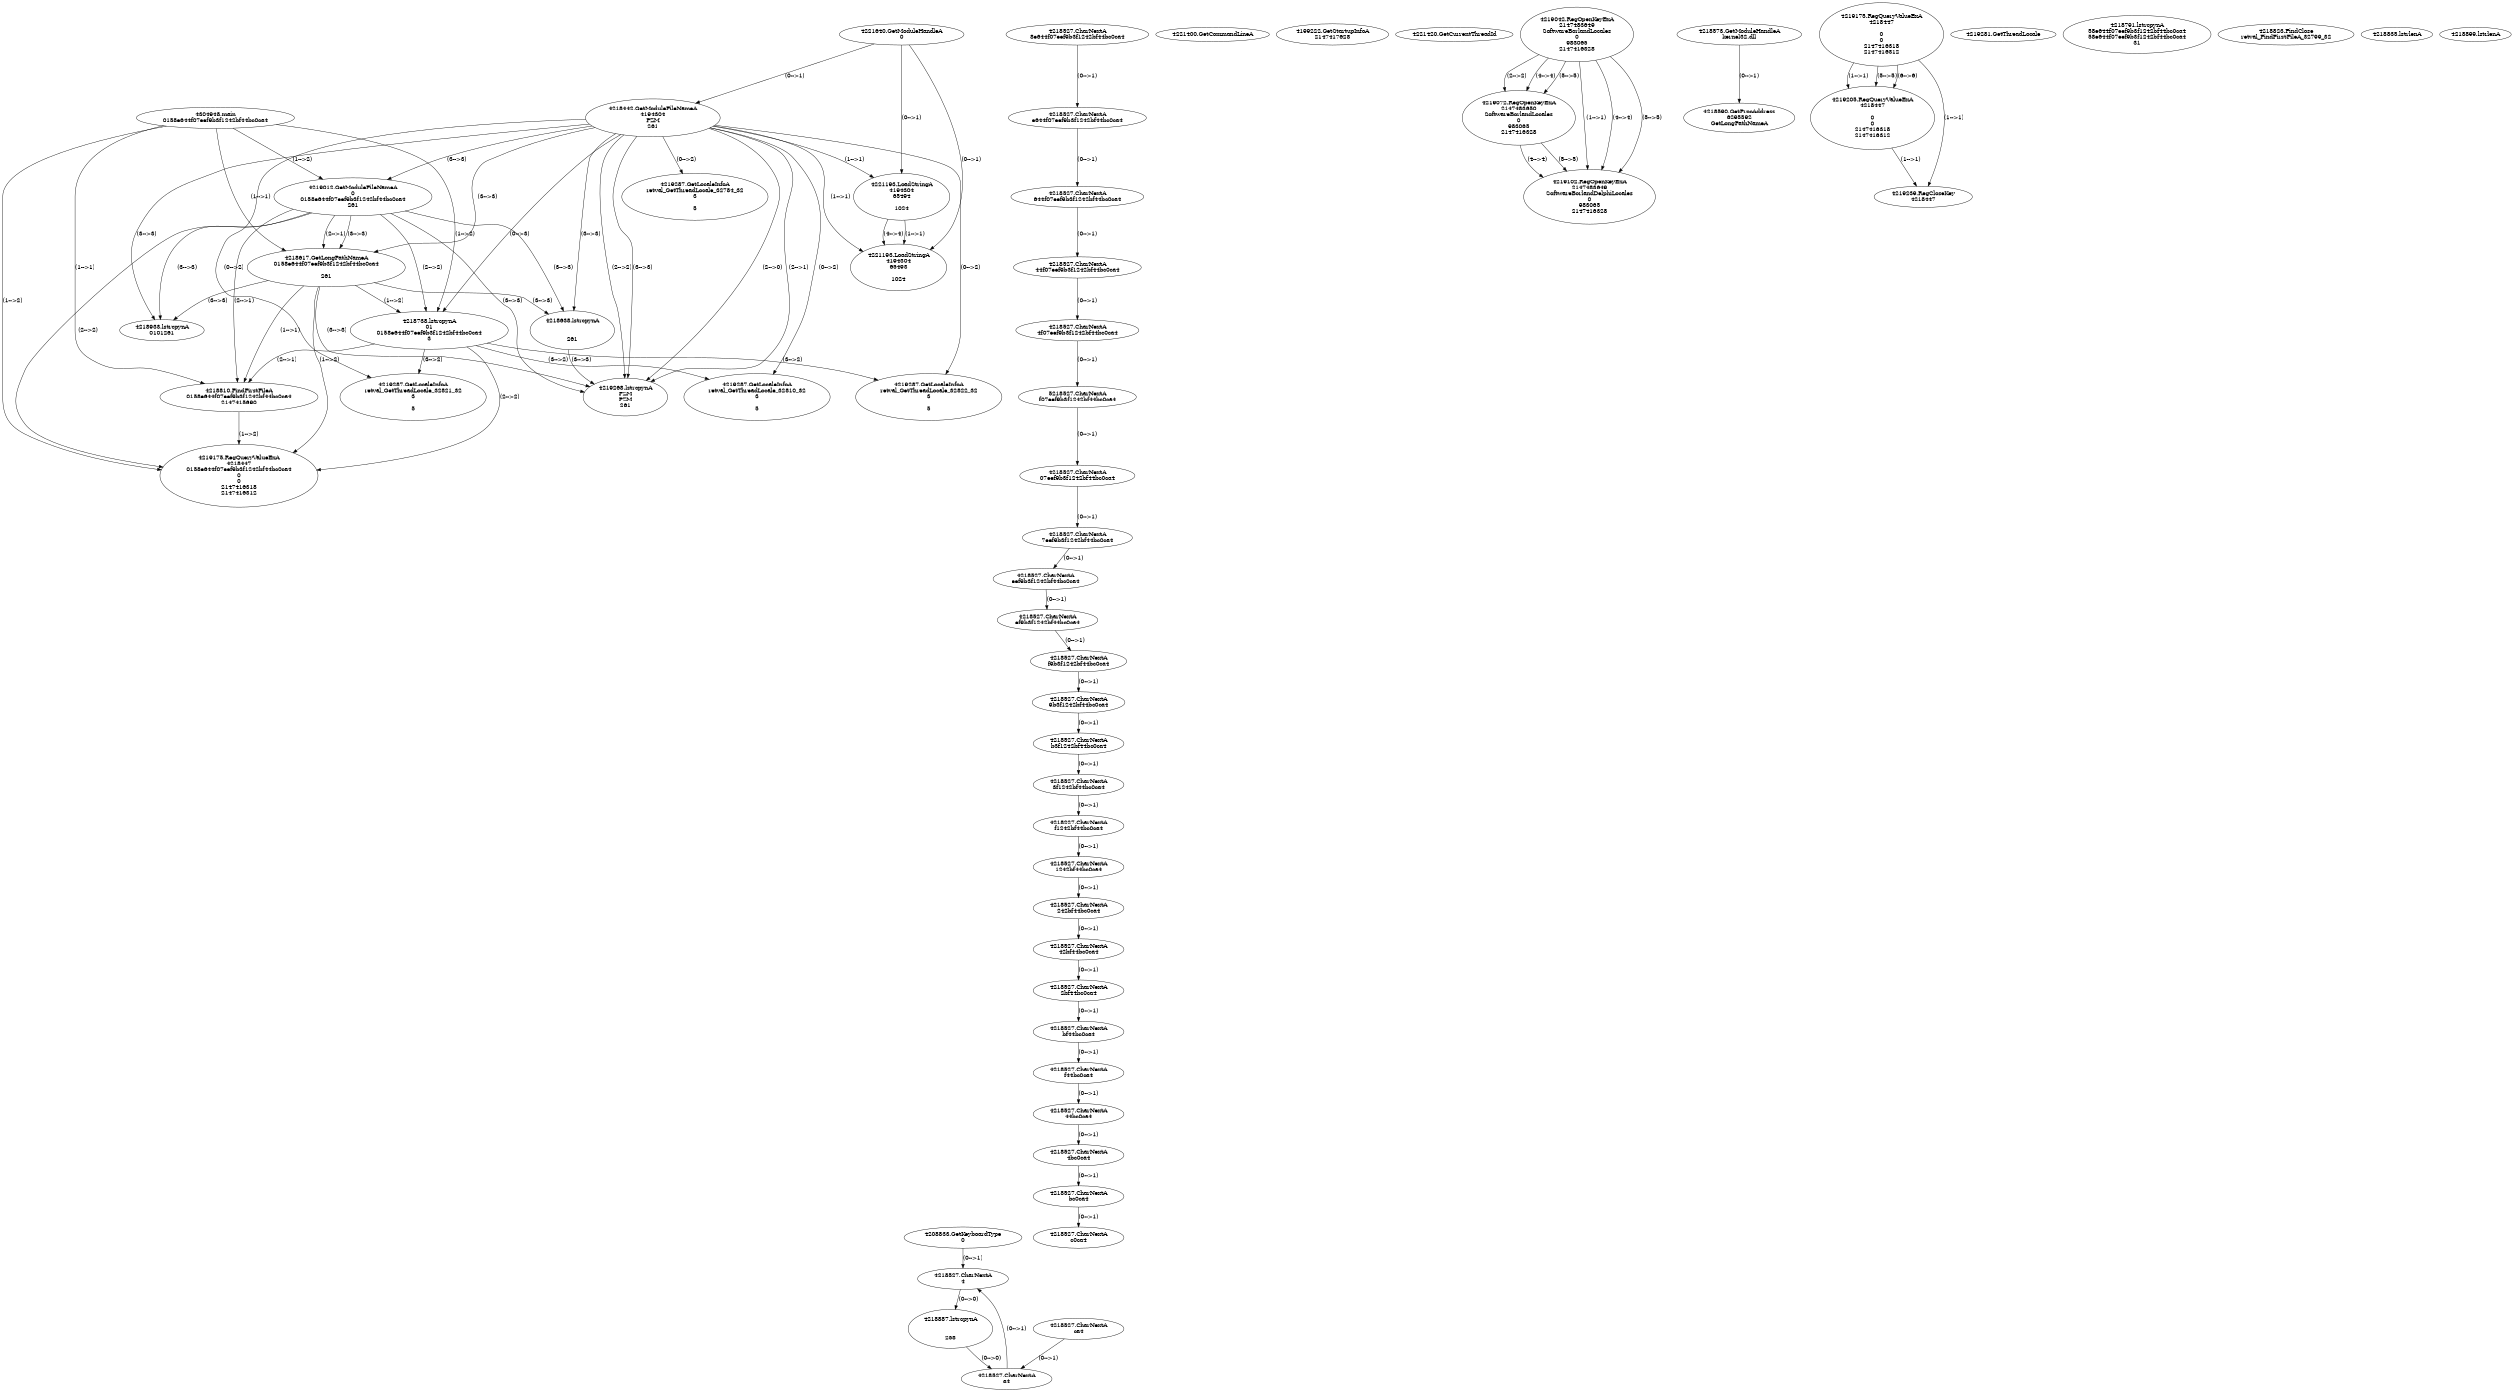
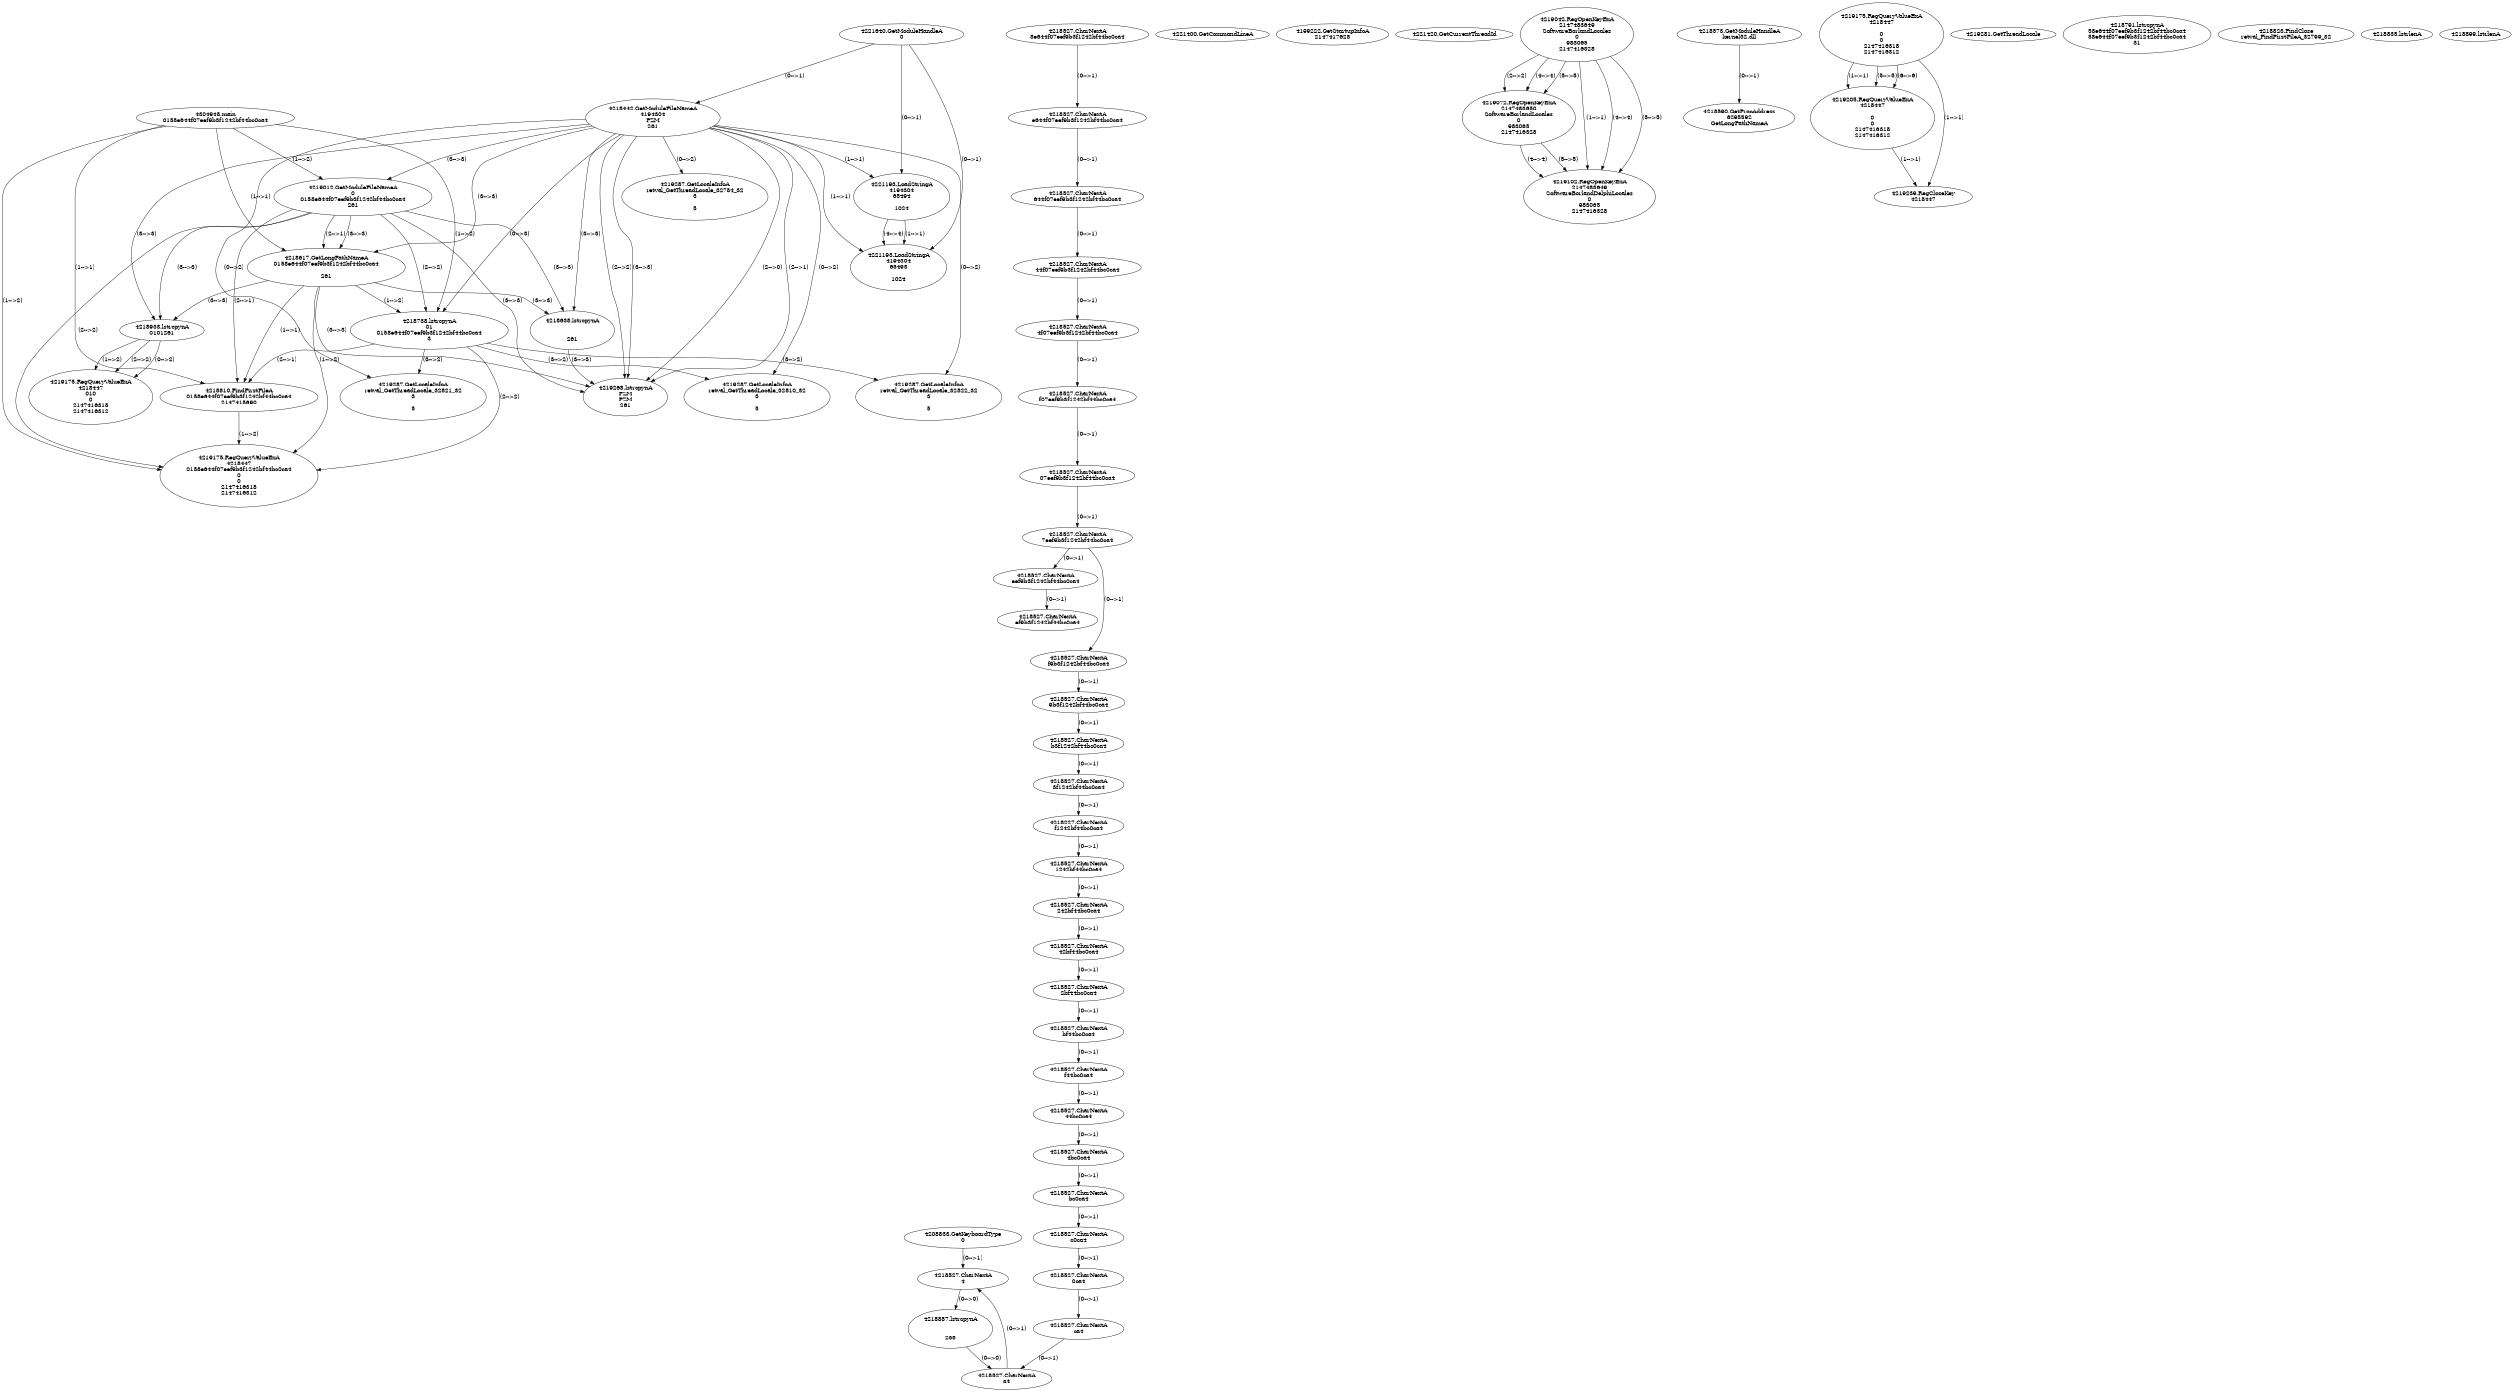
node "4219175.RegQueryValueExA 4218447 010 0 2147416318 2147416312": added
node "5218527.CharNextA f07eef9b3f1242bf44bc0ca4": label "5218527.CharNextA f07eef9b3f1242bf44bc0ca4" -> "4218527.CharNextA f07eef9b3f1242bf44bc0ca4"
edge "4218527.CharNextA ef9b3f1242bf44bc0ca4" -> "4218527.CharNextA f9b3f1242bf44bc0ca4": now "4218527.CharNextA 7eef9b3f1242bf44bc0ca4" -> "4218527.CharNextA f9b3f1242bf44bc0ca4"
node "4218527.CharNextA 0ca4": added
